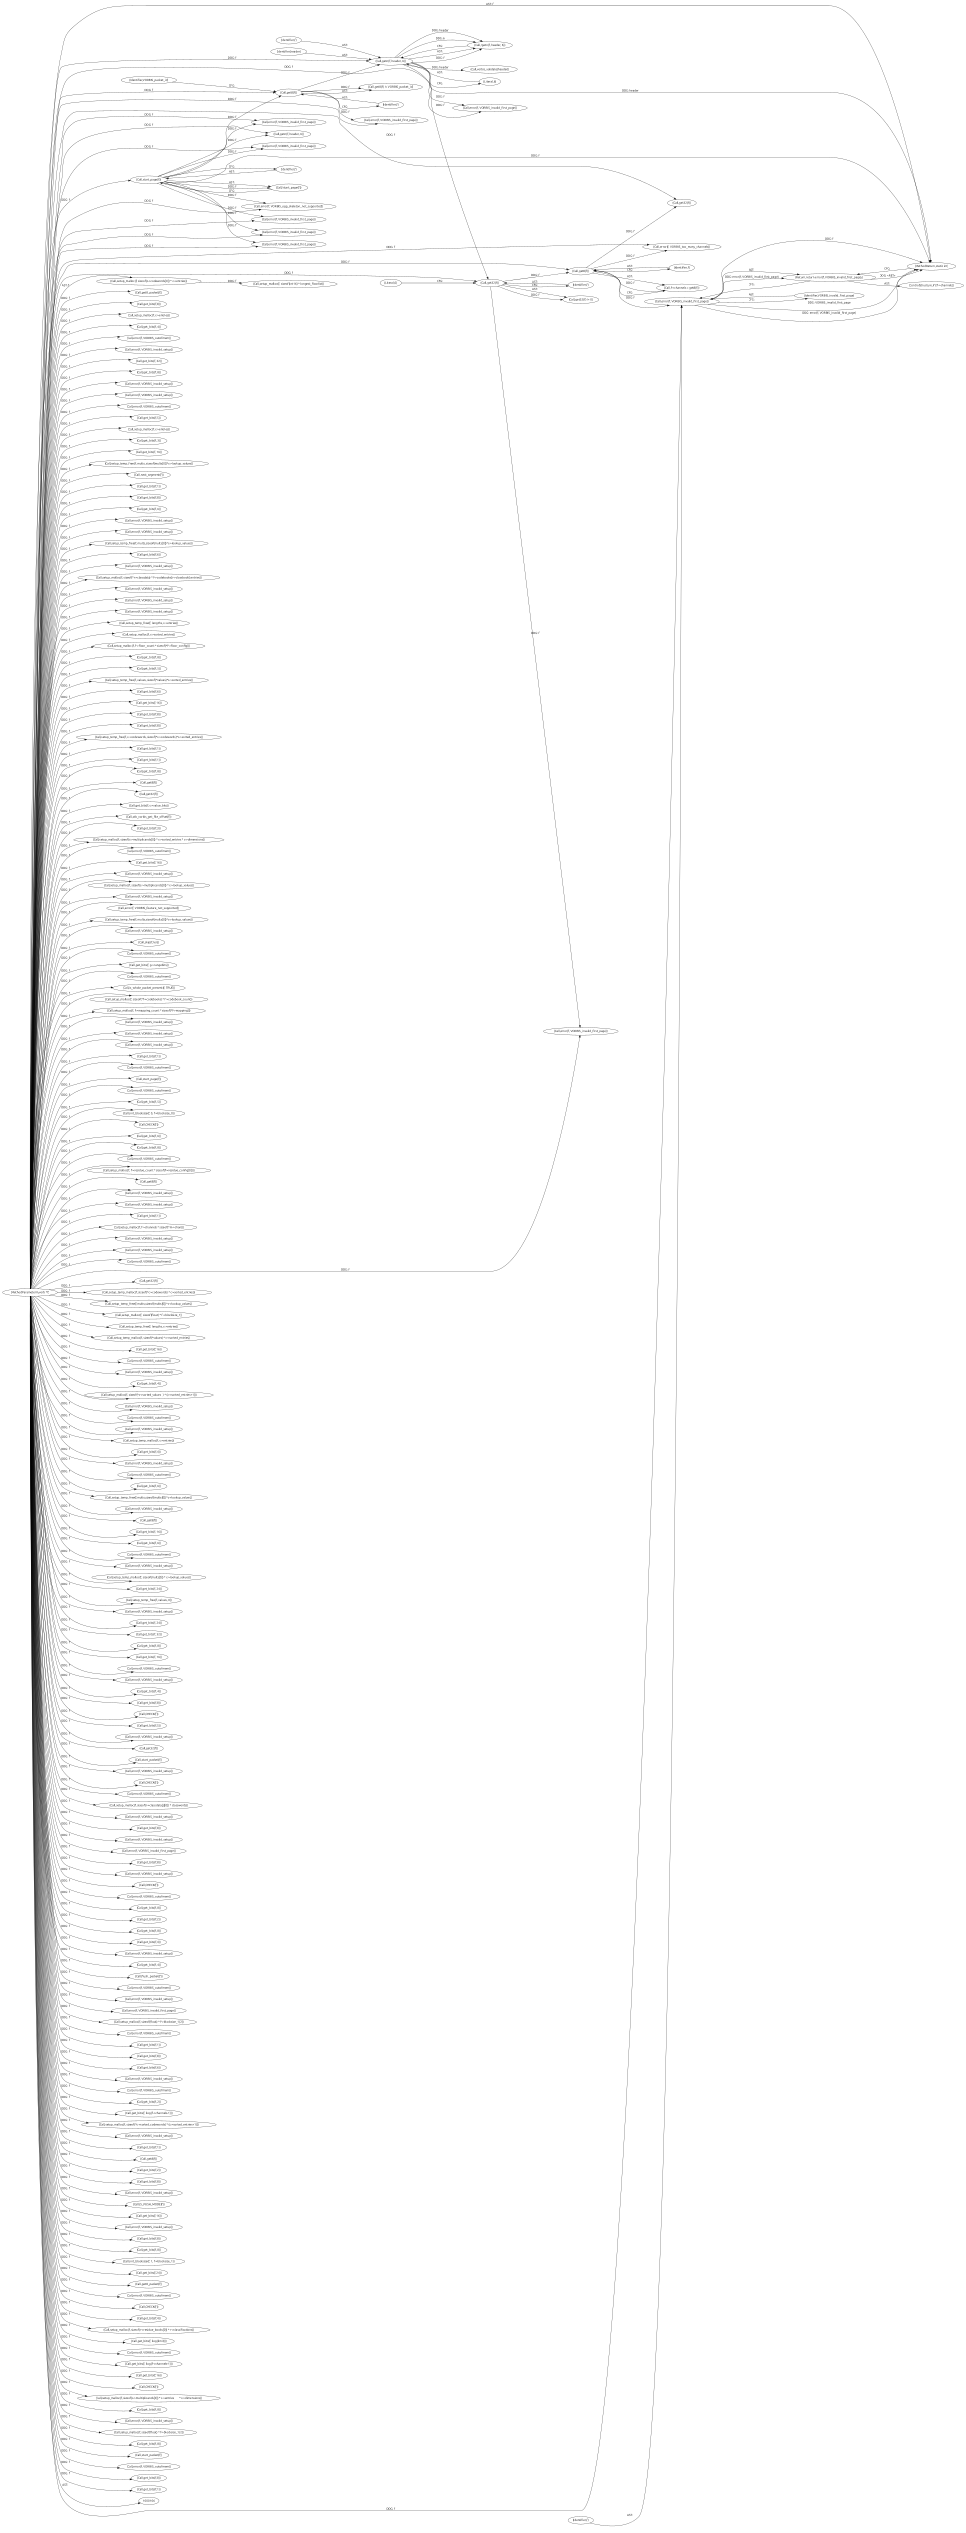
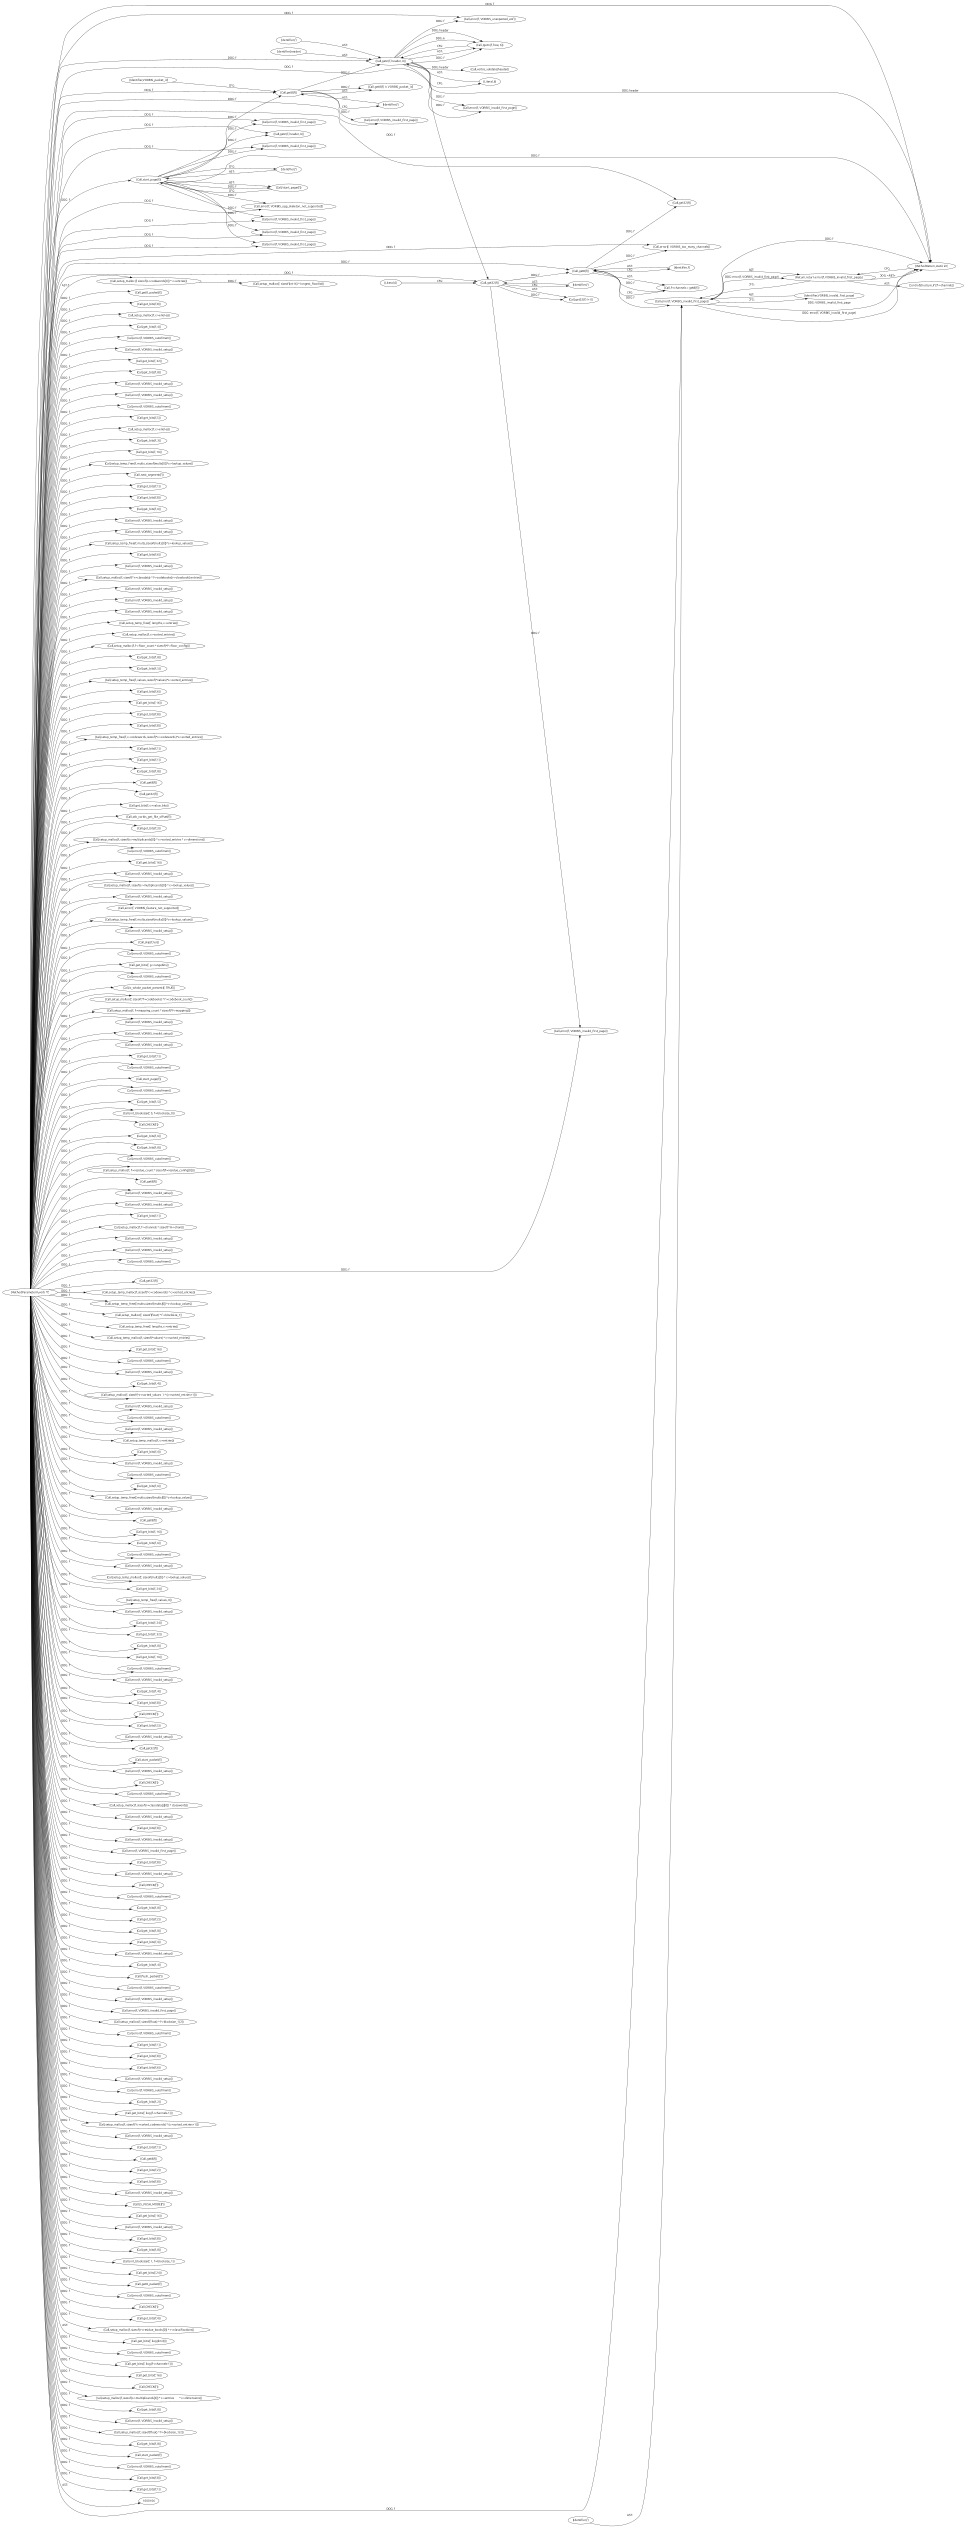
edge "(MethodParameterIn,vorb *f)" -> "(MethodReturn,static int)": label "AST: f" -> "DDG: f"
node "(Call,error(f, VORBIS_unexpected_eof))": added
node "(Call,!getn(f, header, 6))": label "(Call,!getn(f, header, 6))" -> "(Call,!getn(f, free, 6))"
edge "(MethodParameterIn,vorb *f)" -> "(Call,get_bits(f, ilog(limit)))": label "DDG: f" -> "AST: "
